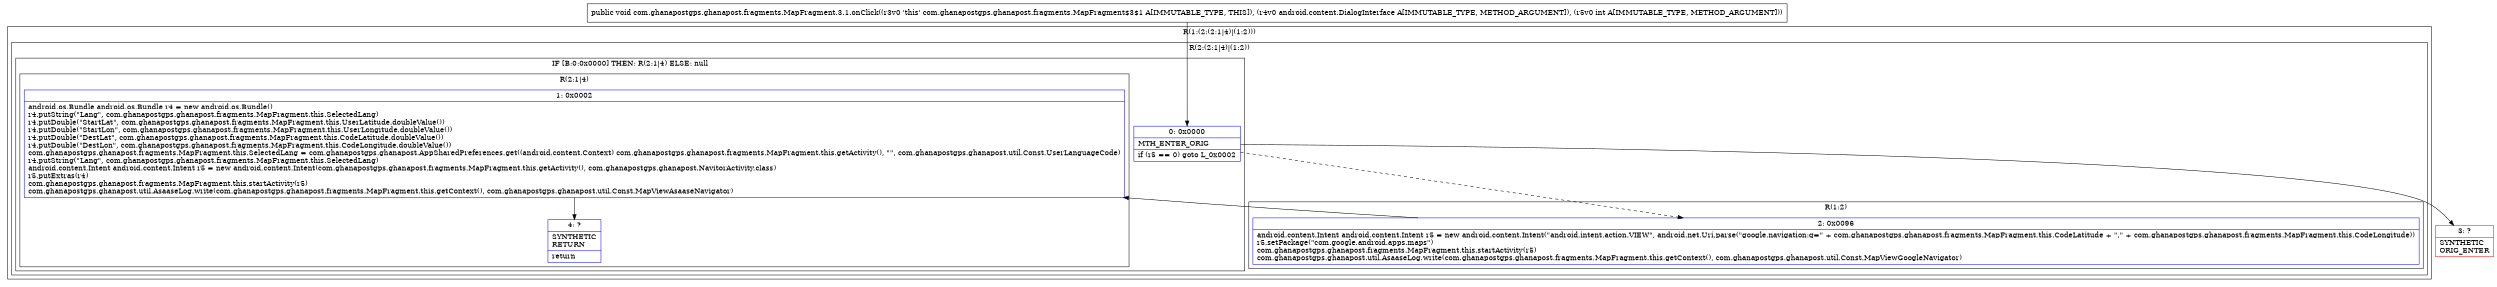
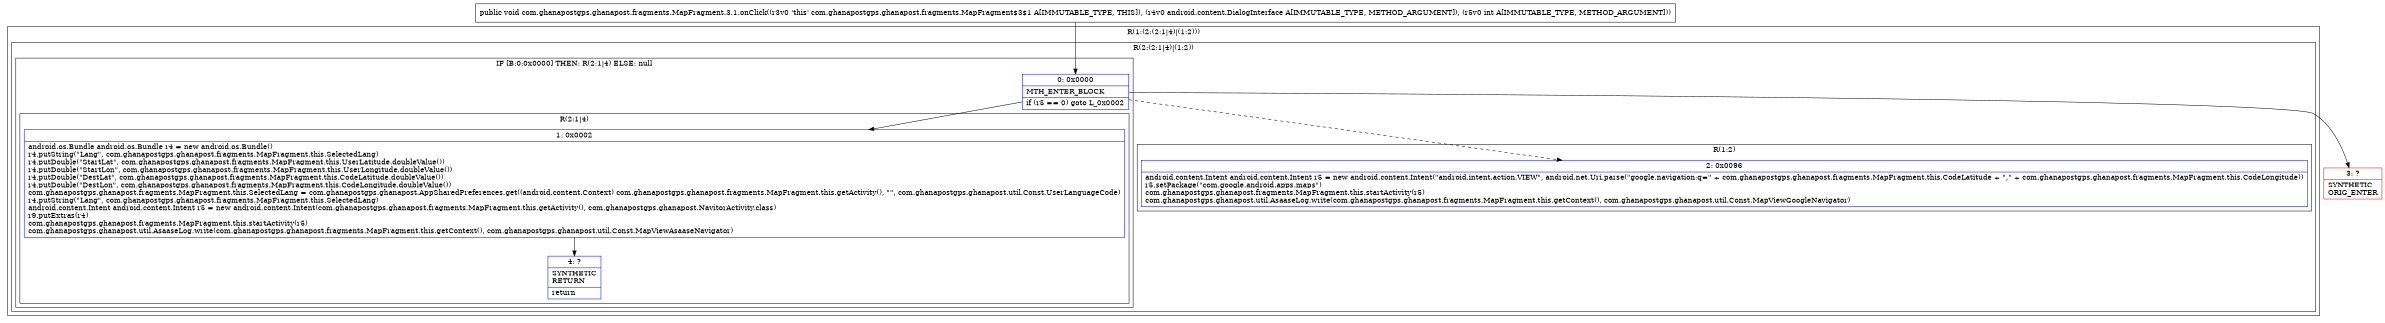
node "0: 0x0000": text "MTH_ENTER_ORIG" -> "MTH_ENTER_BLOCK"
node "1: 0x0002": text "r5.putExtras(r4)" -> "r9.putExtras(r4)"
edge "2: 0x0096" -> "1: 0x0002": now "0: 0x0000" -> "1: 0x0002"
